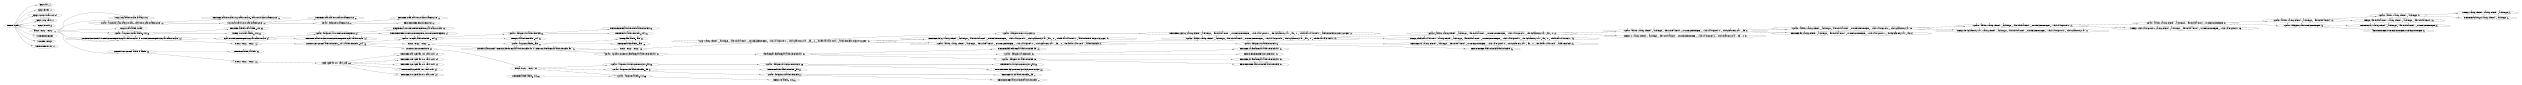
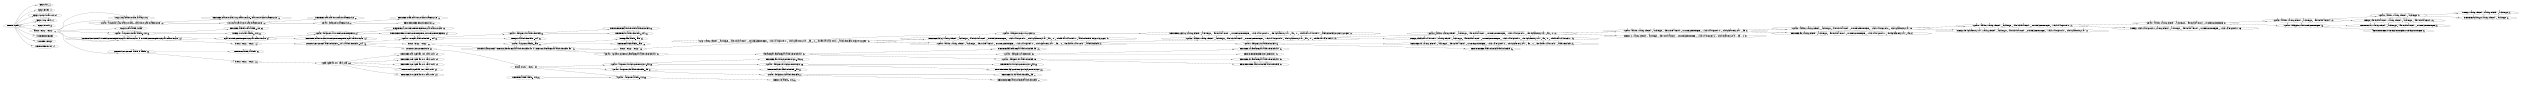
node "(IDENTIFIER,file,this.deploymentDescriptor = file)": added
